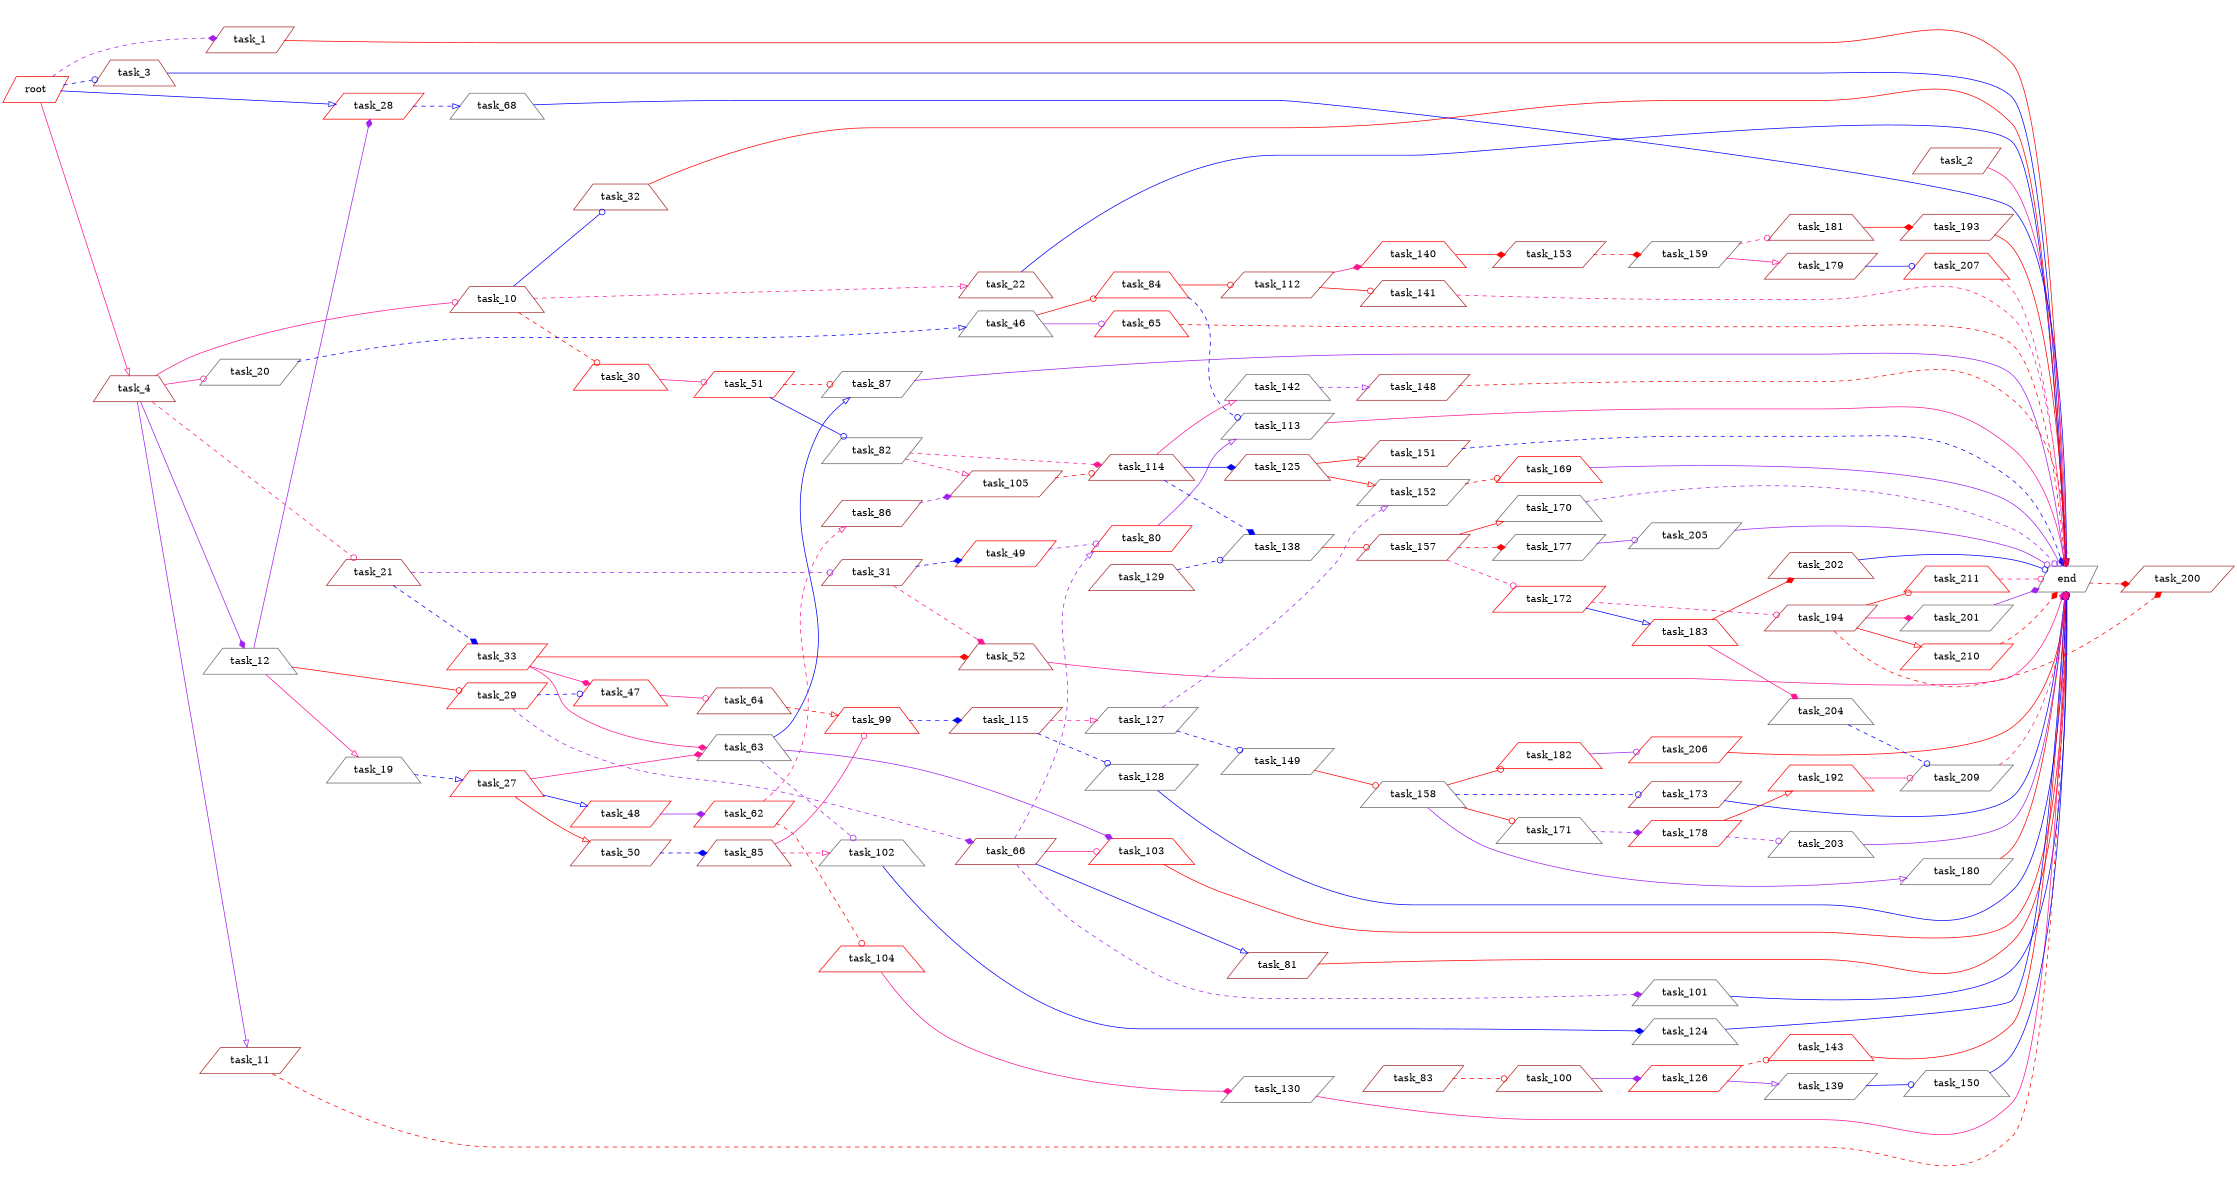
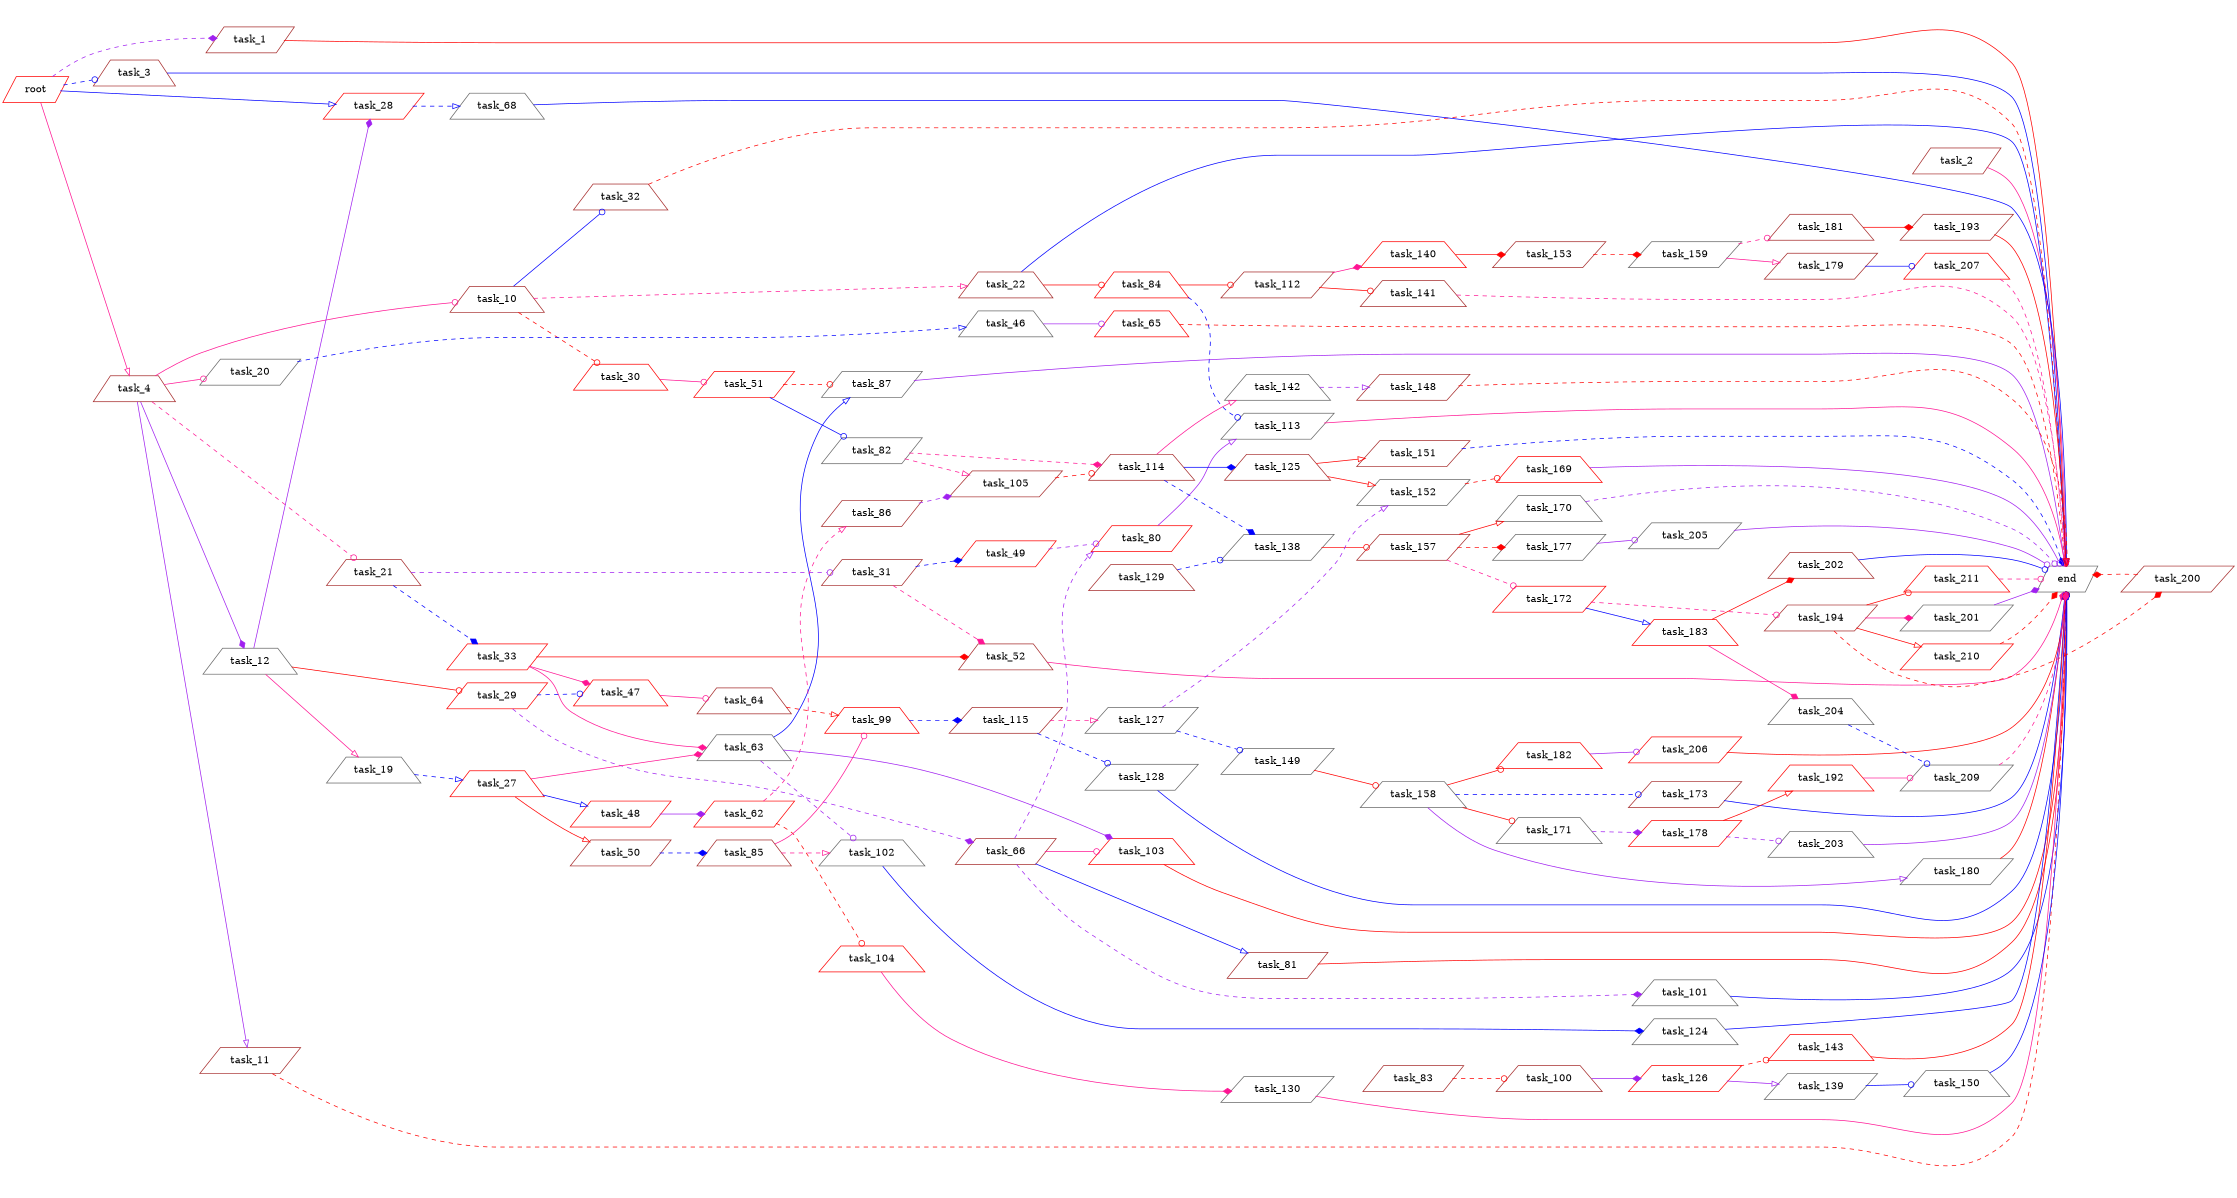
edge "task_32" -> "end": style solid -> dashed
edge "task_46" -> "task_84": now "task_22" -> "task_84"
edge "end" -> "task_200": reversed
